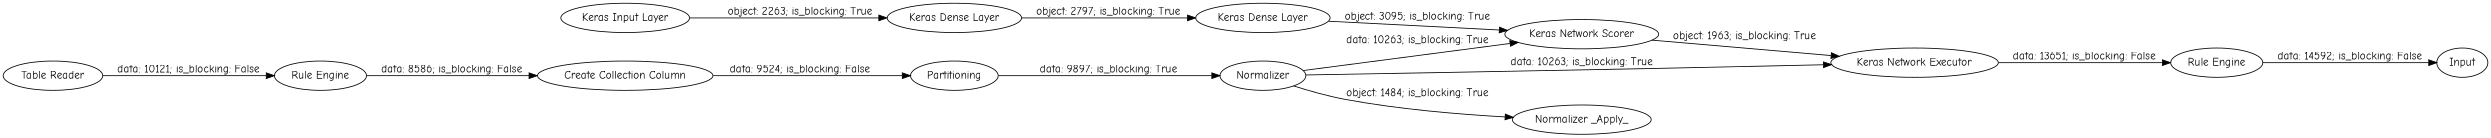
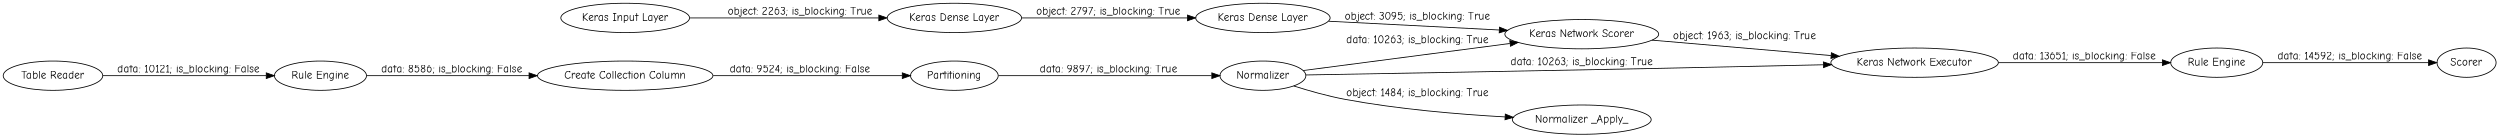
node "Input": label "Input" -> "Scorer"
